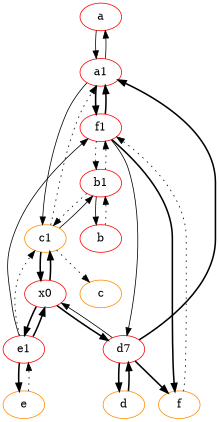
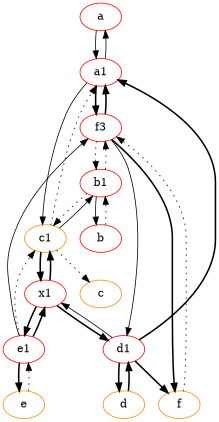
node "f1": label "f1" -> "f3"
node "x0": label "x0" -> "x1"
node "d7": label "d7" -> "d1"
